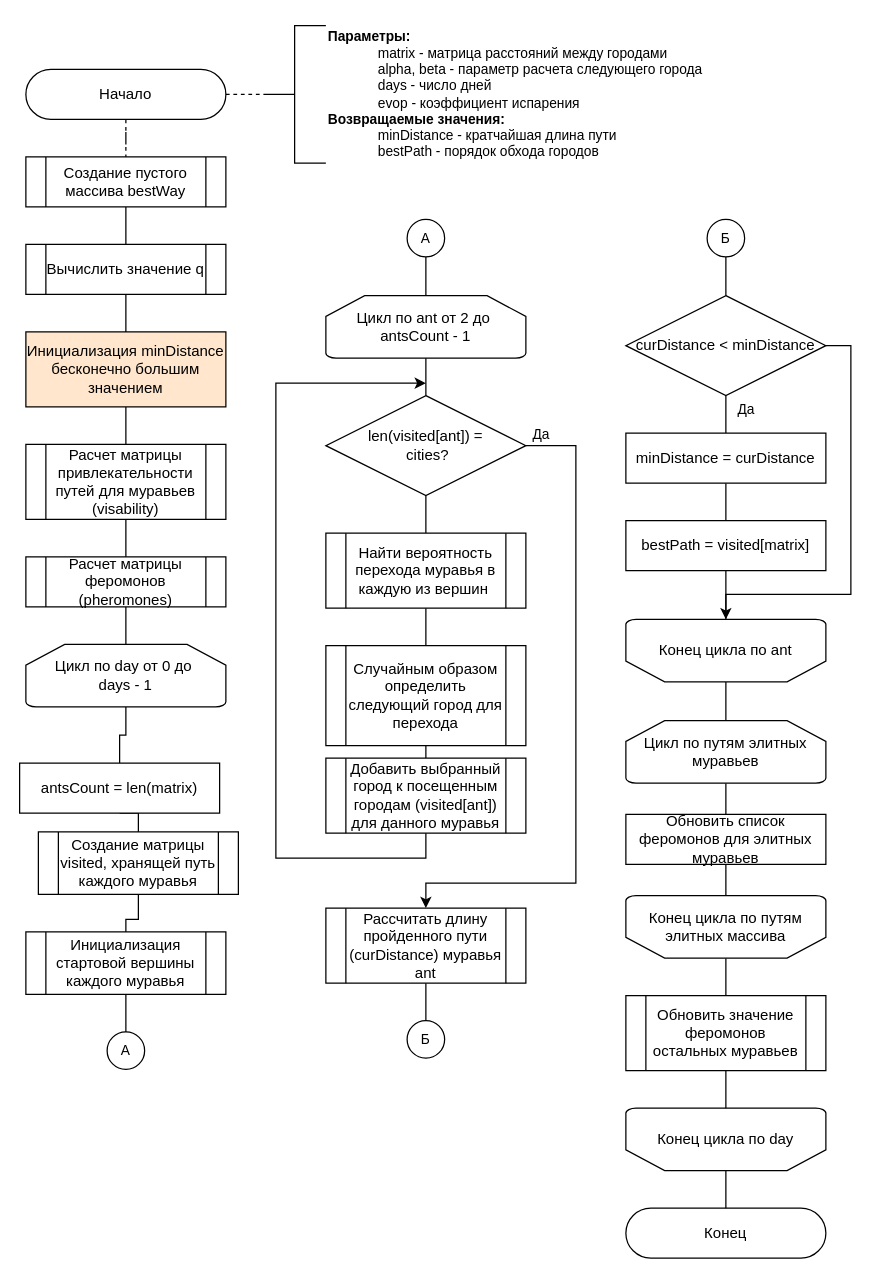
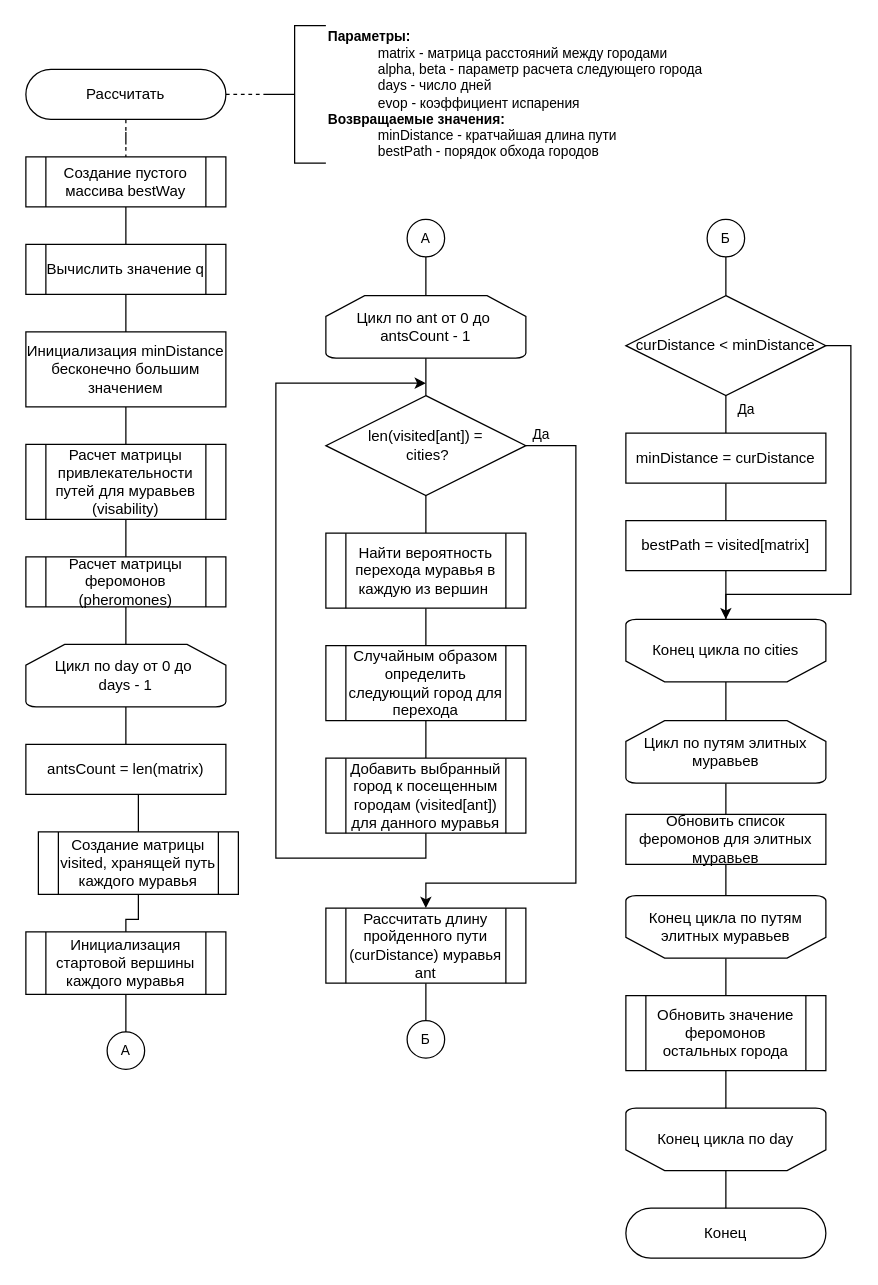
node "Начало": label "Начало" -> "Рассчитать"
node "Цикл по ant от 2 до antsCount - 1": label "Цикл по ant от 2 до antsCount - 1" -> "Цикл по ant от 0 до antsCount - 1"
node "Инициализация minDistance бесконечно большим значением": fillcolor #ffe6cc -> #ffffff
node "Конец цикла по ant": label "Конец цикла по ant" -> "Конец цикла по cities"
node "Случайным образом определить следующий город для перехода": size 200x100 -> 200x75
node "antsCount = len(matrix)": moved (119, 788) -> (126, 769)
node "Конец цикла по путям элитных массива": label "Конец цикла по путям элитных массива" -> "Конец цикла по путям элитных муравьев"
node "Обновить значение феромонов остальных муравьев": label "Обновить значение феромонов остальных муравьев" -> "Обновить значение феромонов остальных города"
